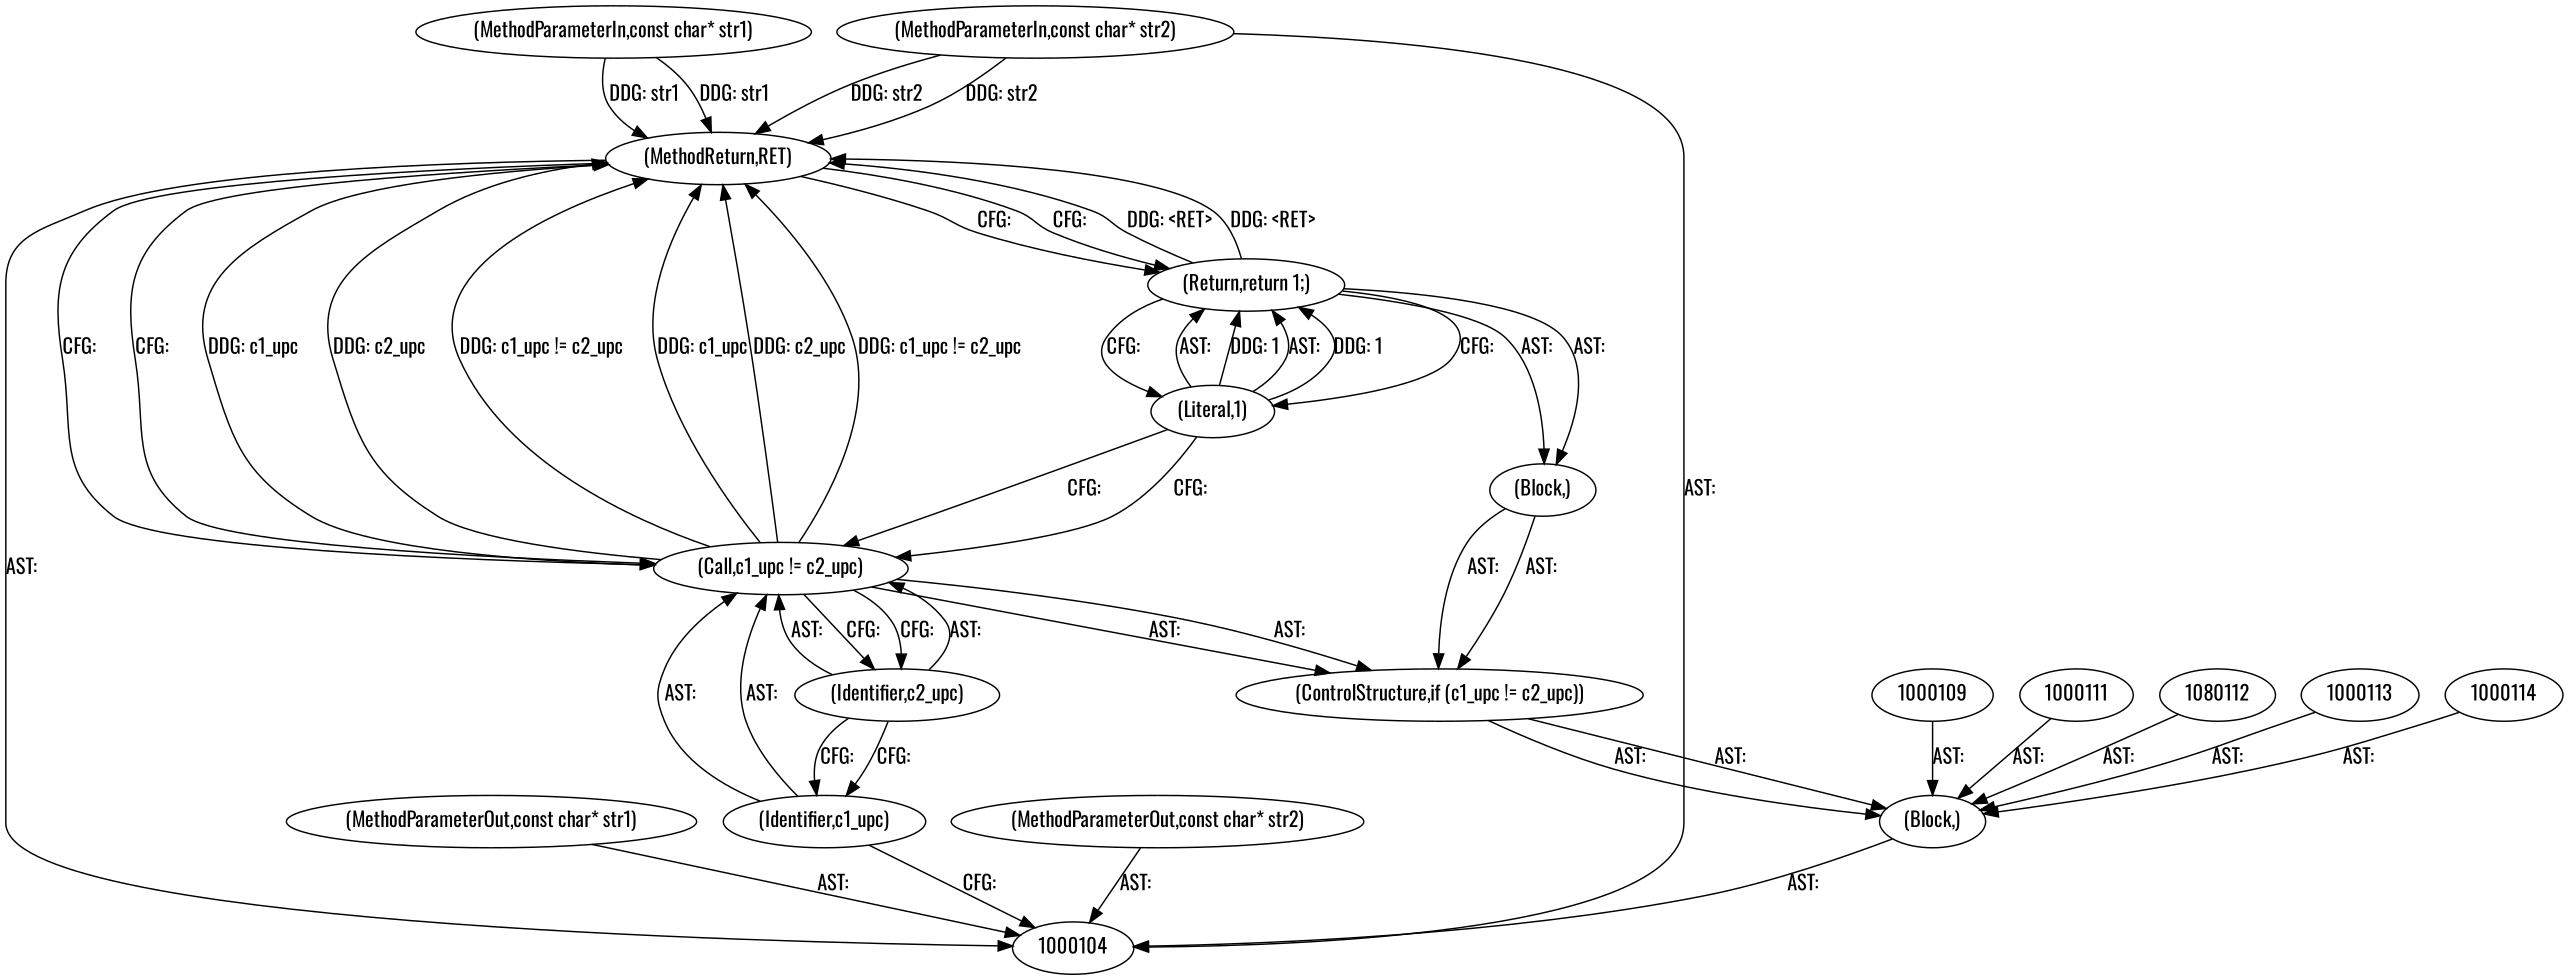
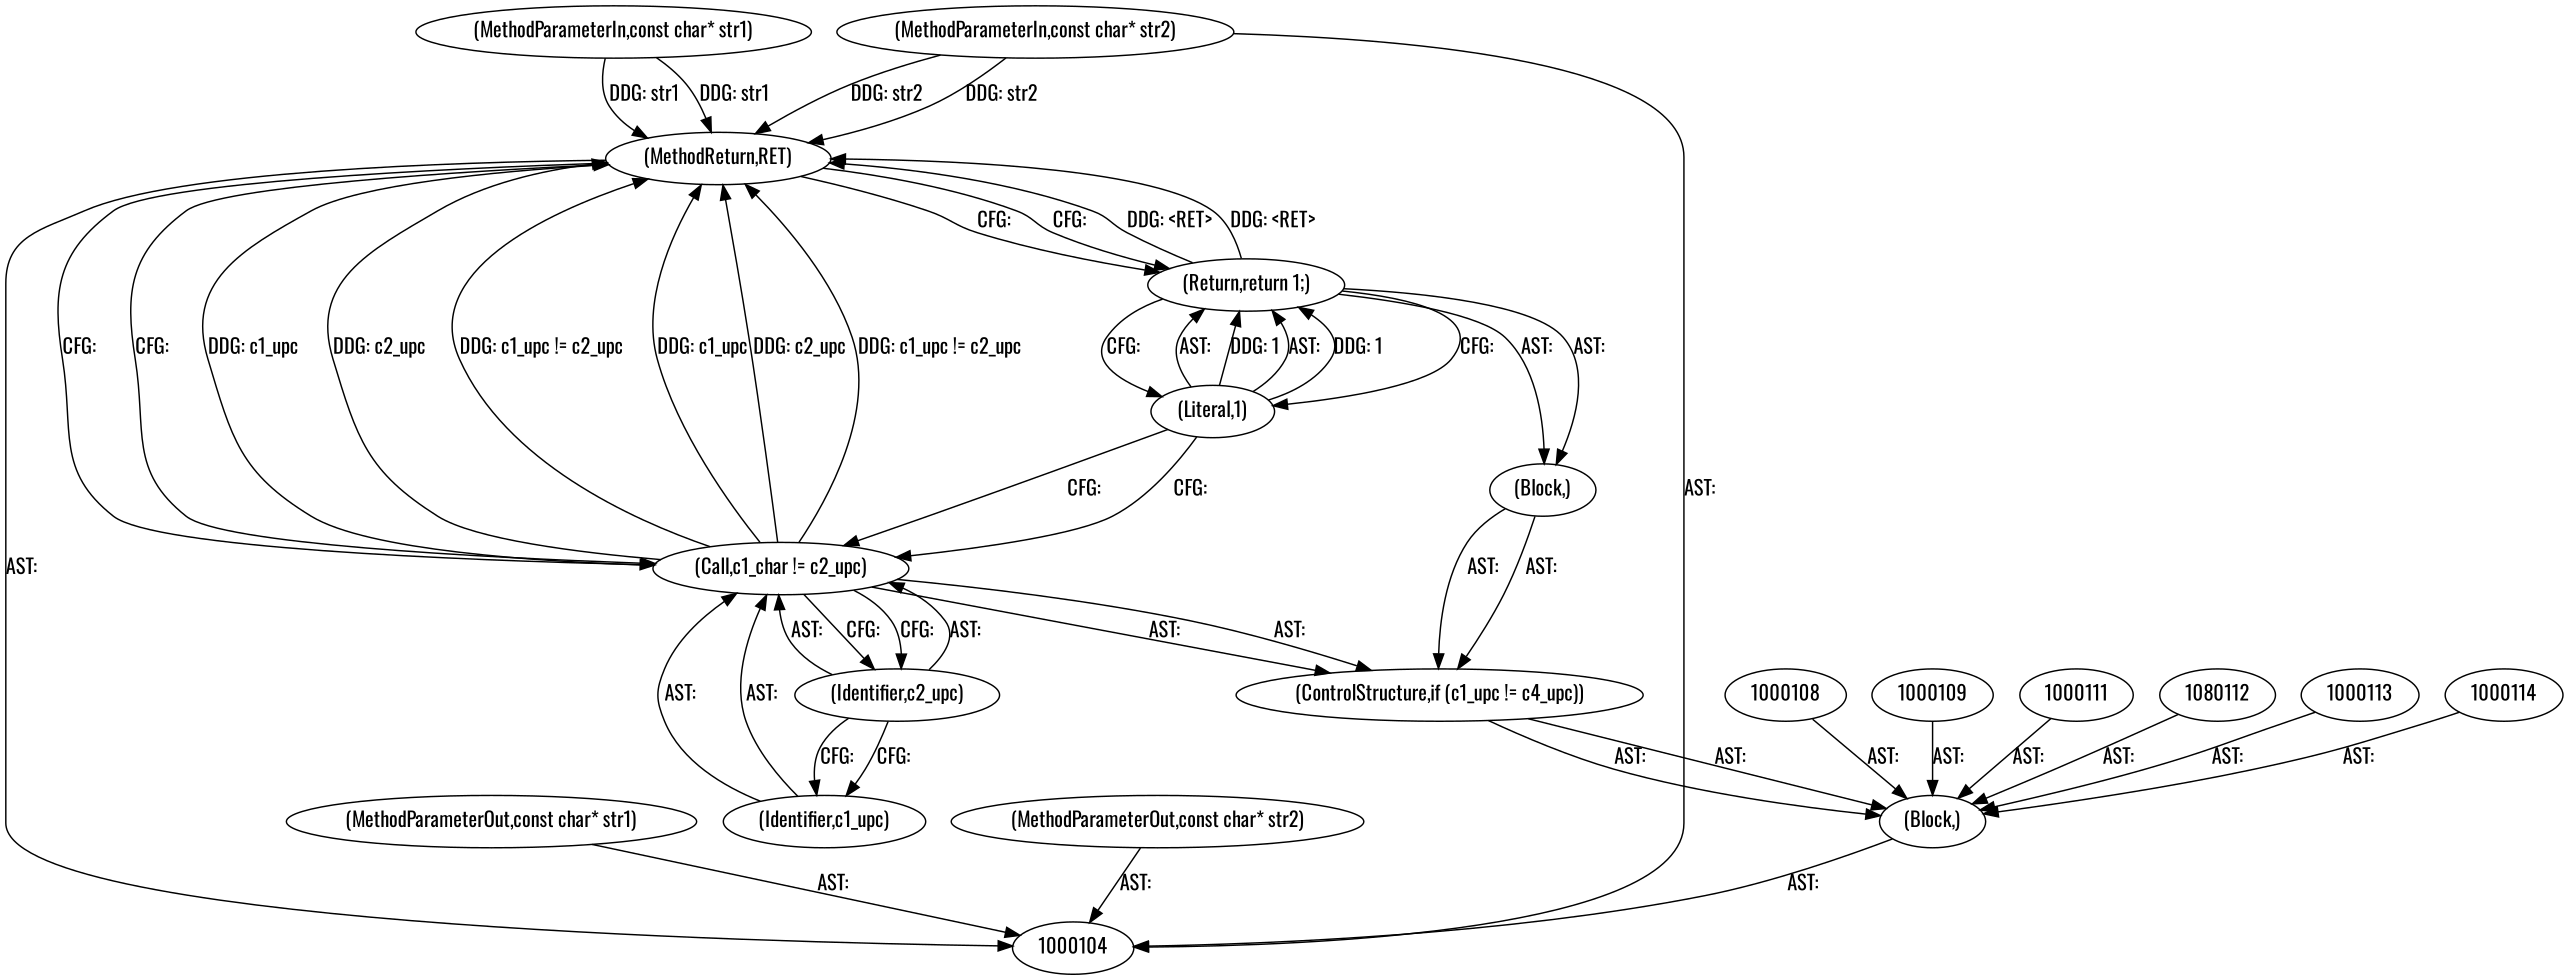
node "(Call,c1_upc != c2_upc)": label "(Call,c1_upc != c2_upc)" -> "(Call,c1_char != c2_upc)"
node "(ControlStructure,if (c1_upc != c2_upc))": label "(ControlStructure,if (c1_upc != c2_upc))" -> "(ControlStructure,if (c1_upc != c4_upc))"
node "1000108": added
edge "(Identifier,c1_upc)" -> "1000104": removed, label "CFG:"
